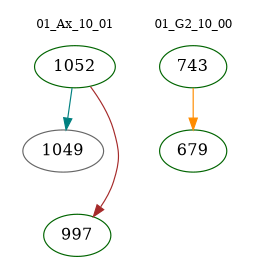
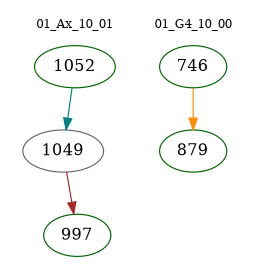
cluster "01_G2_10_00": label "01_G2_10_00" -> "01_G4_10_00"
node "743": label "743" -> "746"
edge "1052" -> "997": now "1049" -> "997"
node "679": label "679" -> "879"
